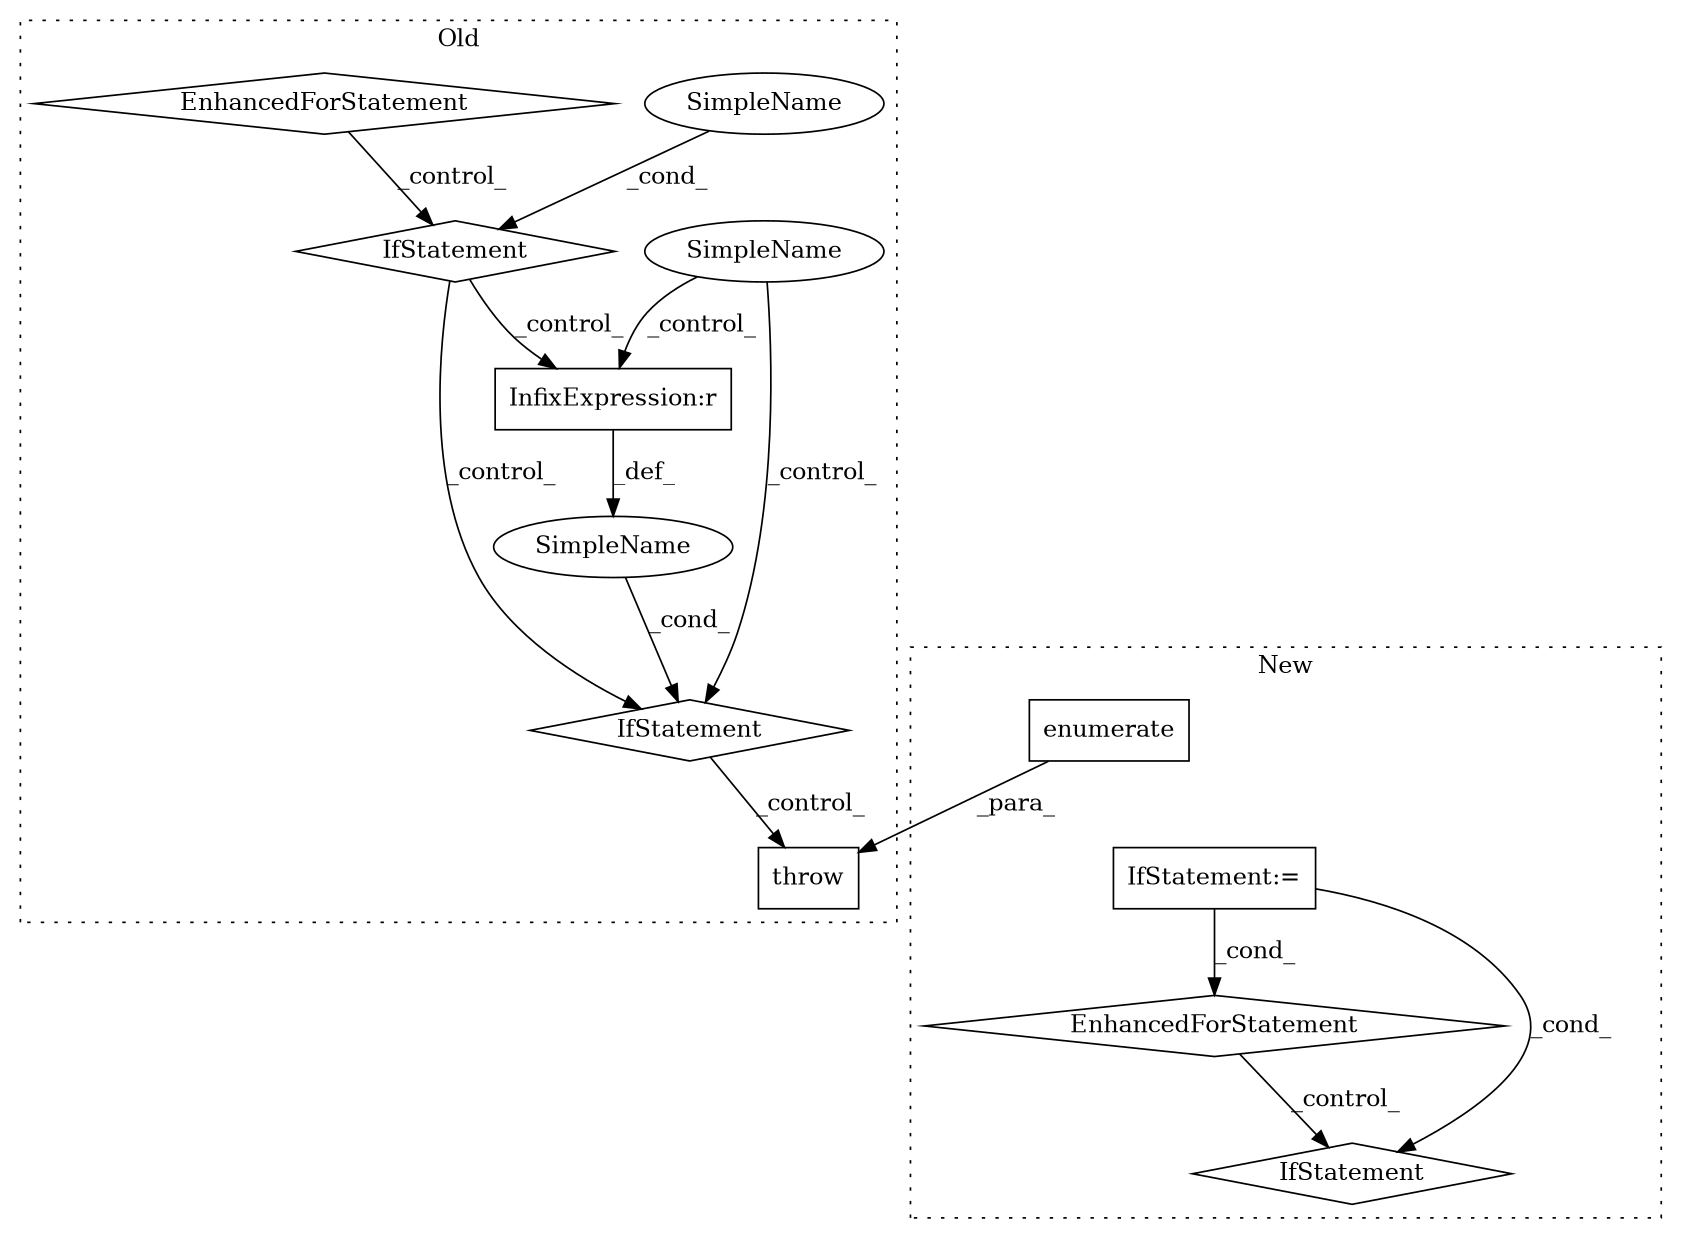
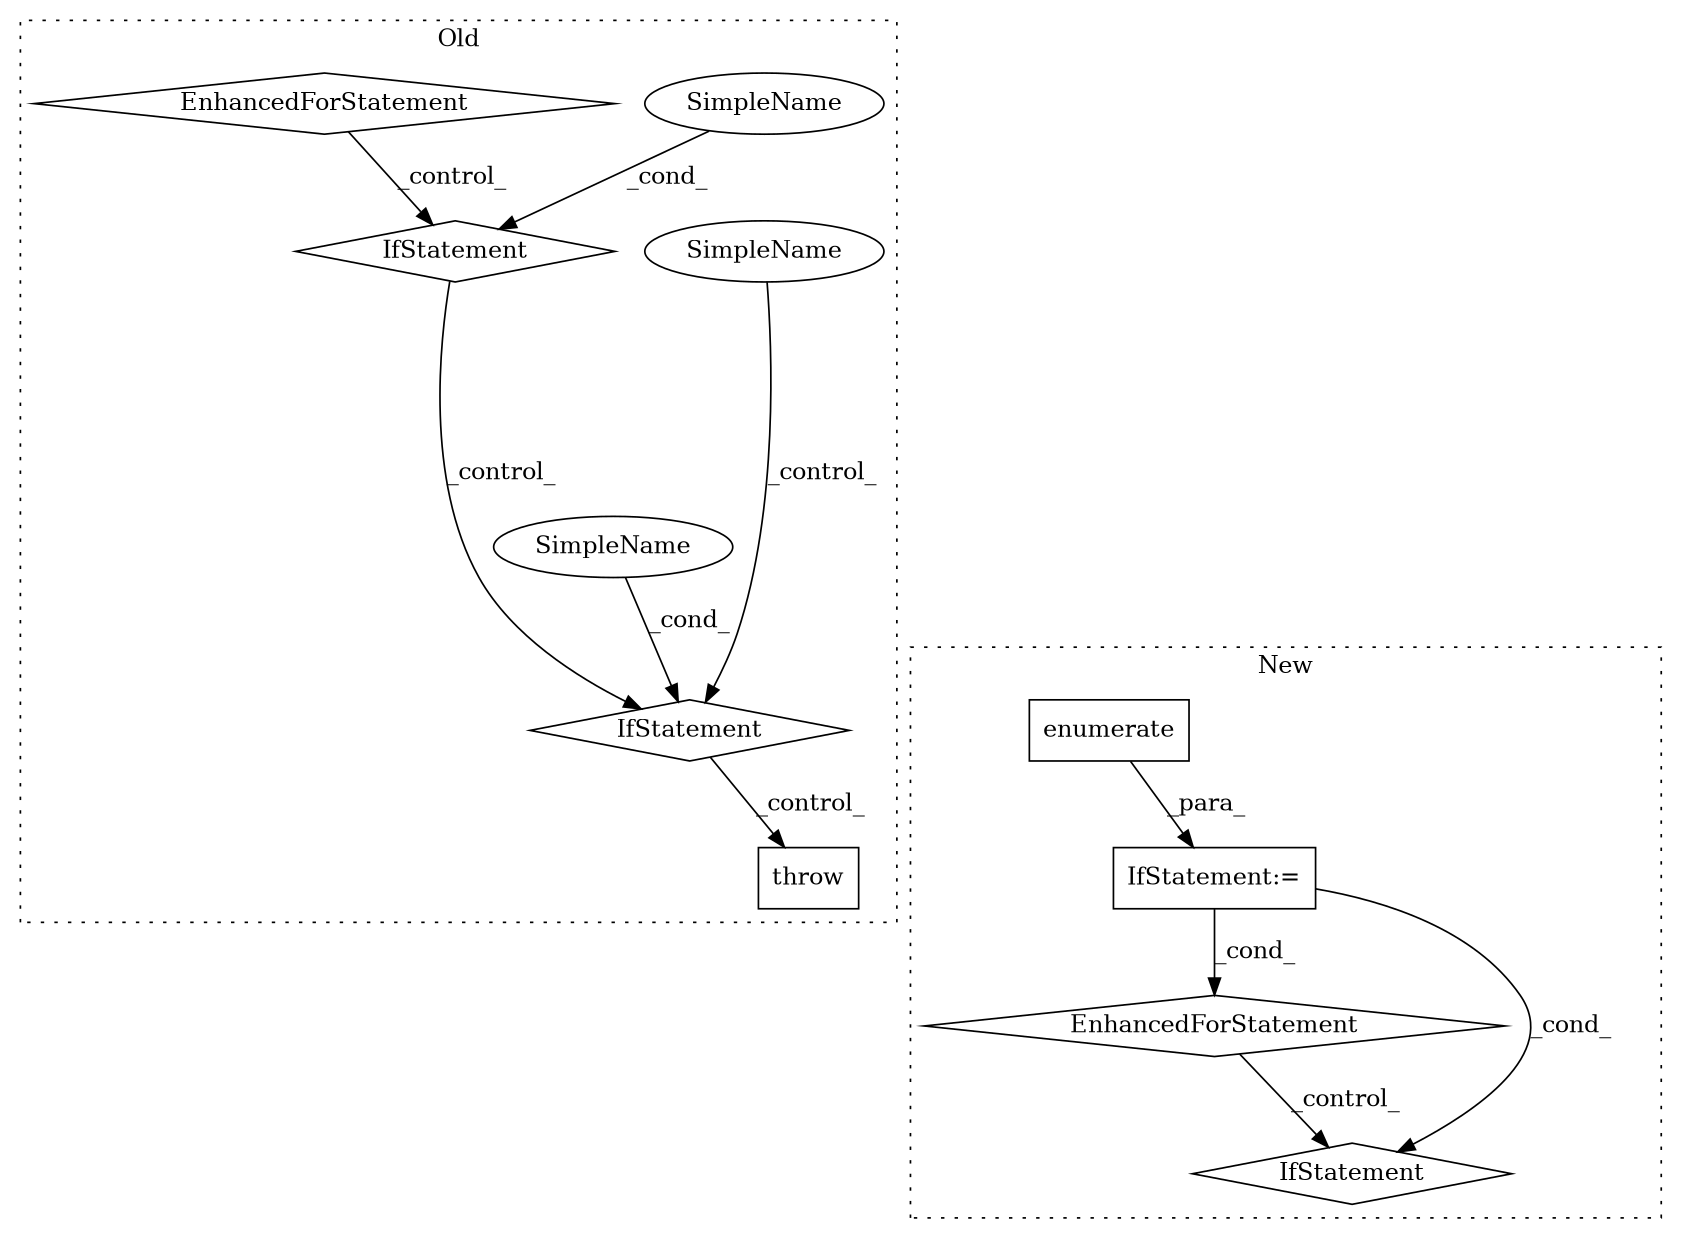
node "InfixExpression:r": removed
edge "enumerate" -> "throw": now "enumerate" -> "IfStatement:="
